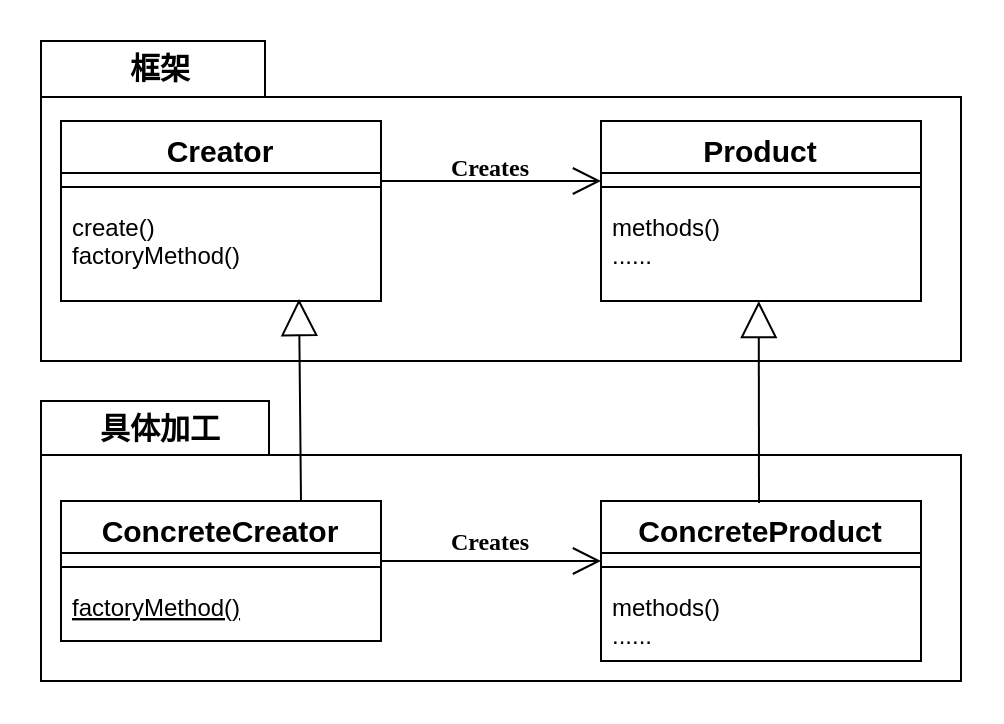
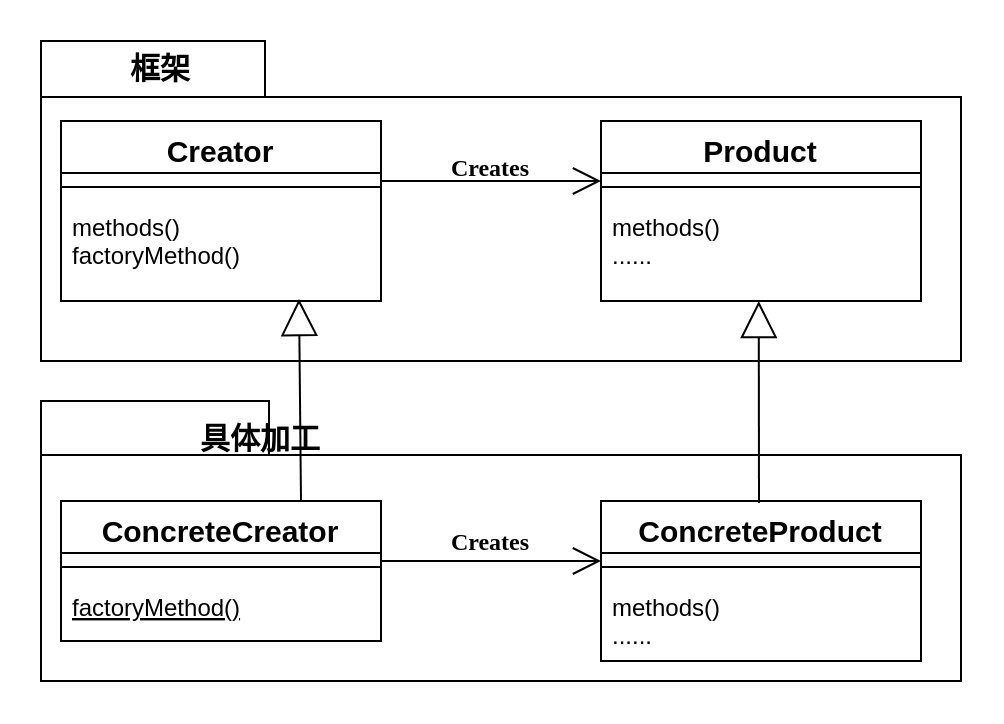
node "create() factoryMethod()": label "create() factoryMethod()" -> "methods() factoryMethod()"
node "具体加工": moved (161, 427) -> (261, 437)
